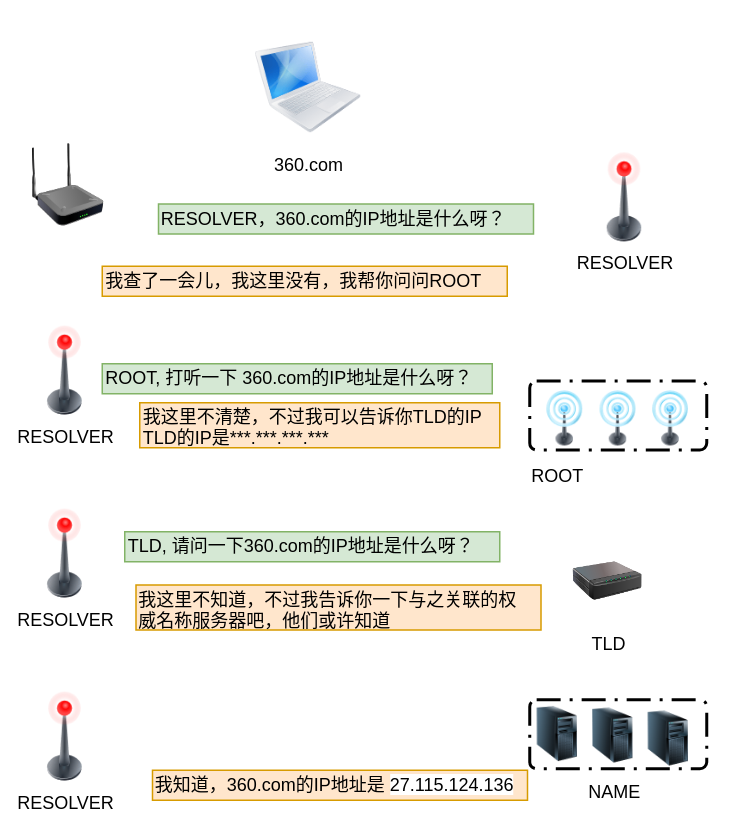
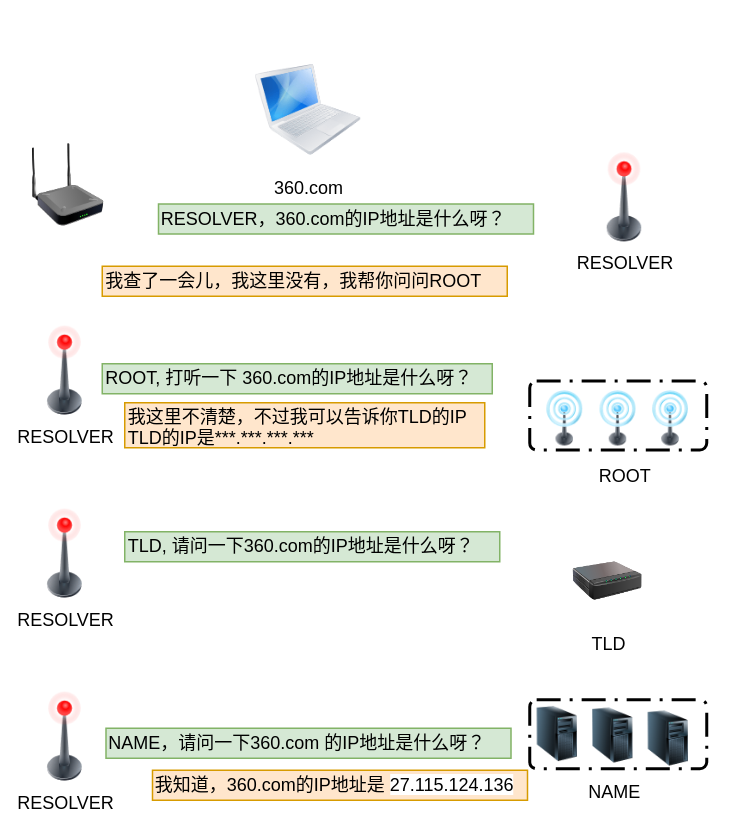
node "360.com": moved (308, 88) -> (308, 110)
node "我这里不清楚，不过我可以告诉你TLD的IP TLD的IP是***.***.***.***": moved (320, 425) -> (305, 425)
node "ROOT": moved (566, 476) -> (633, 476)
node "我这里不知道，不过我告诉你一下与之关联的权 威名称服务器吧，他们或许知道": removed
node "NAME，请问一下360.com 的IP地址是什么呀？": added
